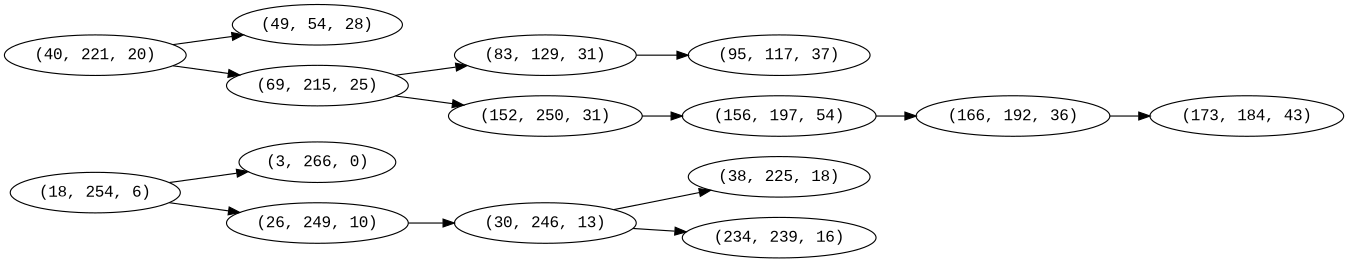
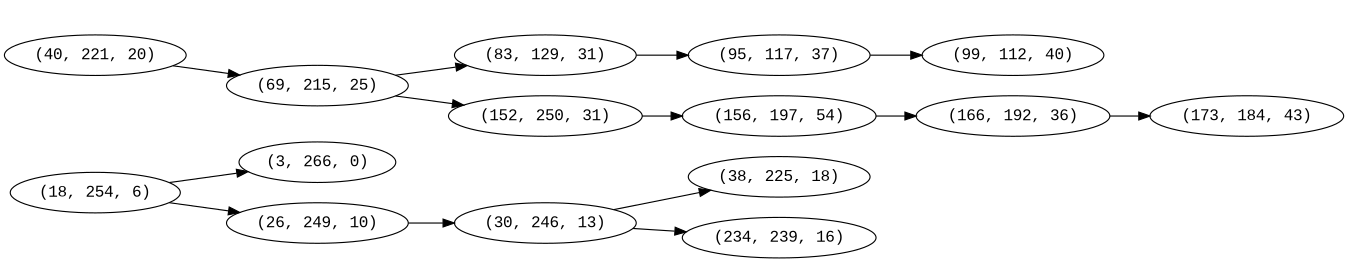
node "(49, 54, 28)": removed
node "(99, 112, 40)": added
